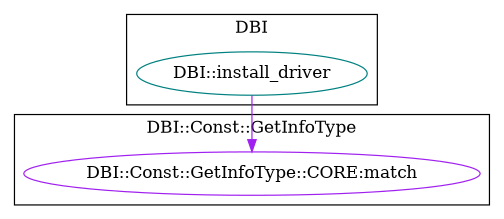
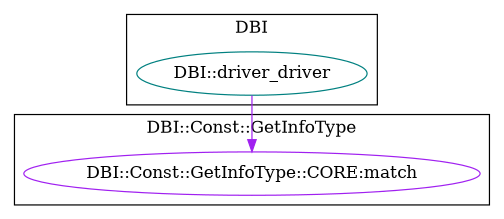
node "DBI::install_driver": label "DBI::install_driver" -> "DBI::driver_driver"
